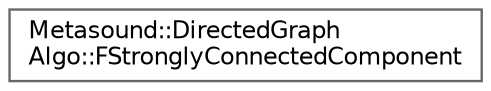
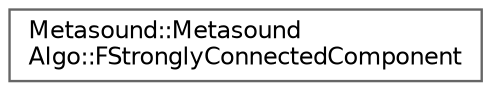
node "Metasound::DirectedGraph Algo::FStronglyConnectedComponent": label "Metasound::DirectedGraph Algo::FStronglyConnectedComponent" -> "Metasound::Metasound Algo::FStronglyConnectedComponent"
